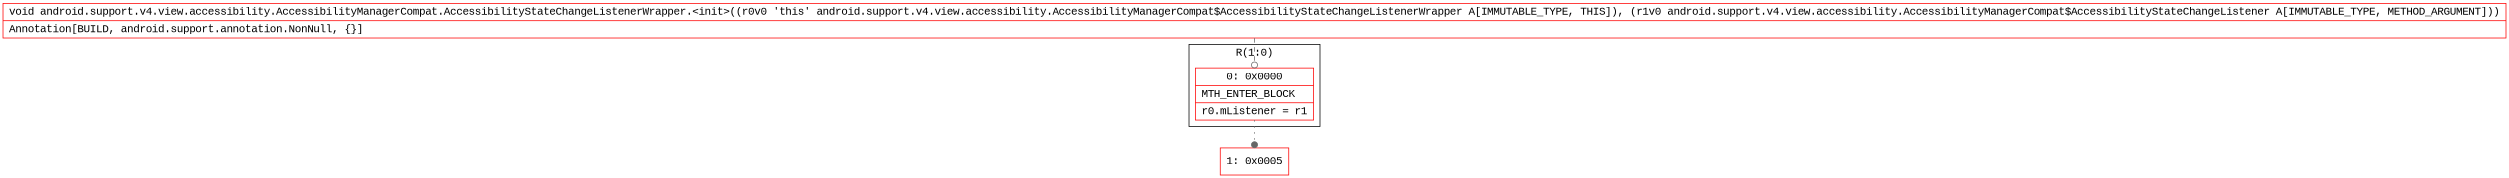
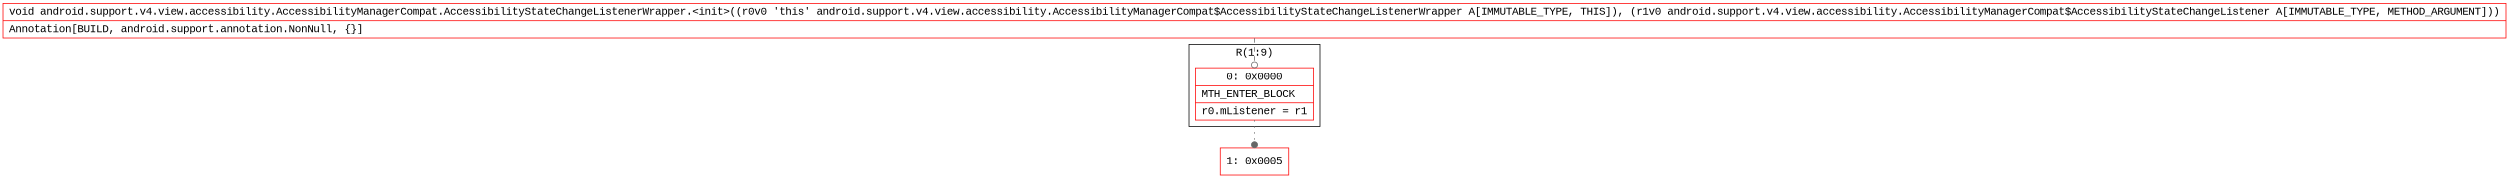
cluster "R(1:0)": label "R(1:0)" -> "R(1:9)"
